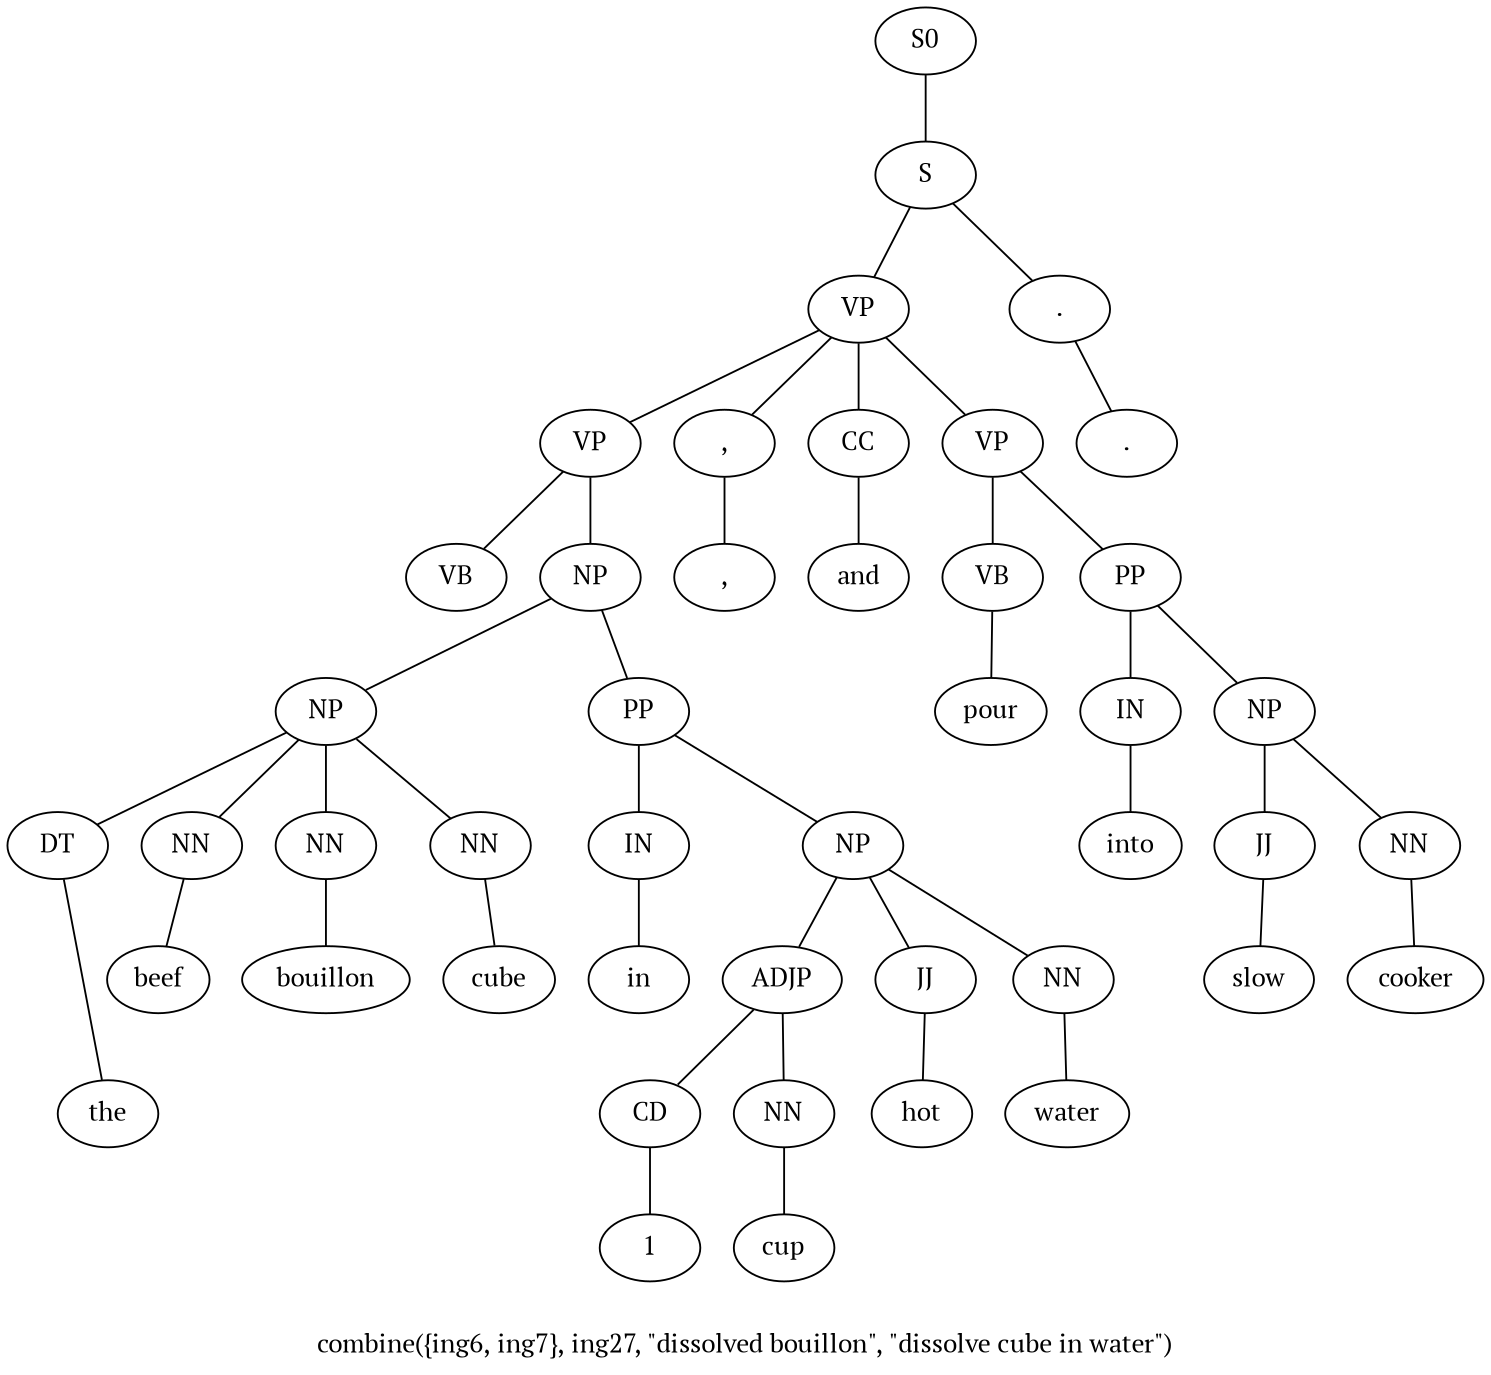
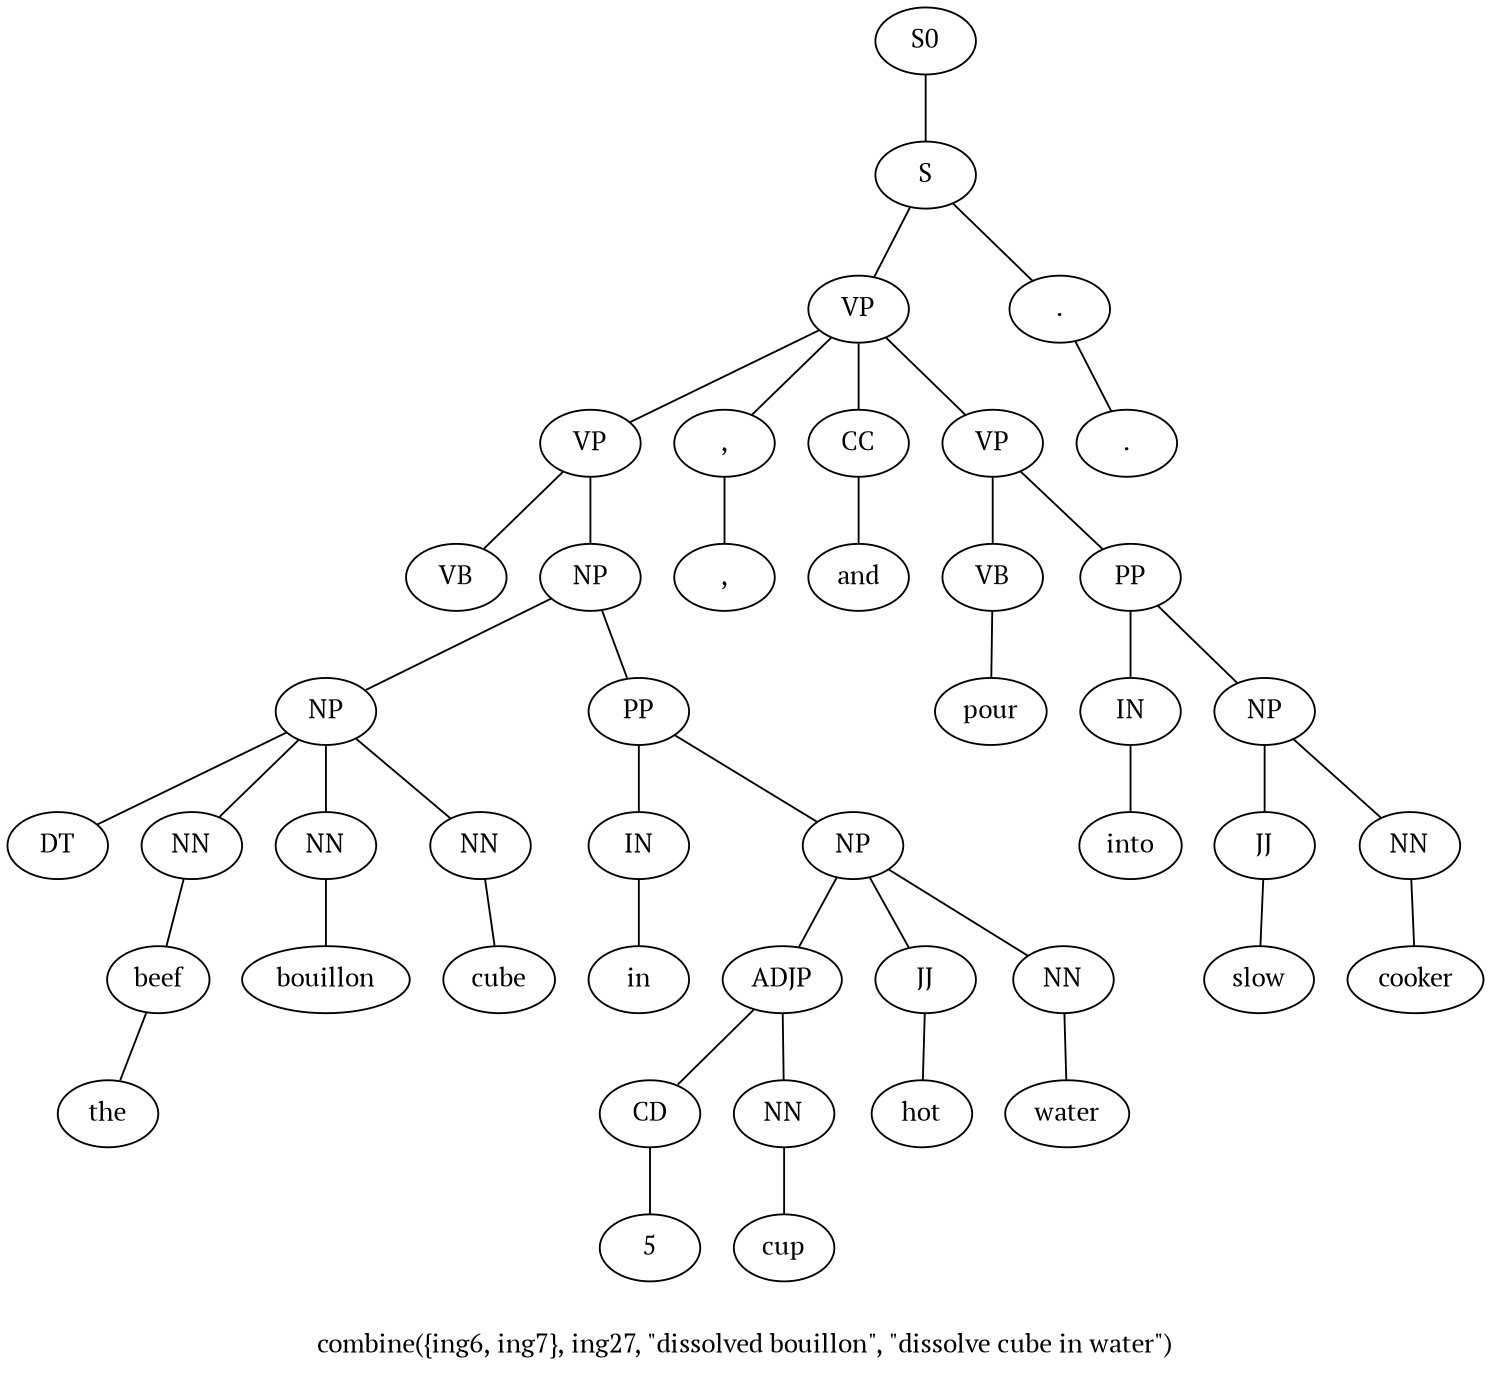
edge "DT" -- "the": now "beef" -- "the"
node "1": label "1" -> "5"
